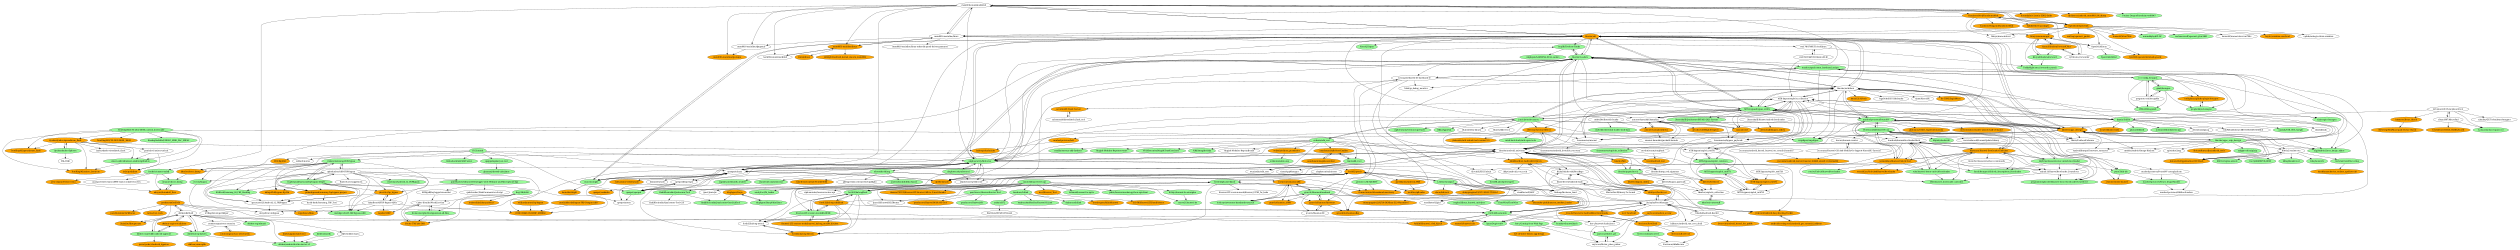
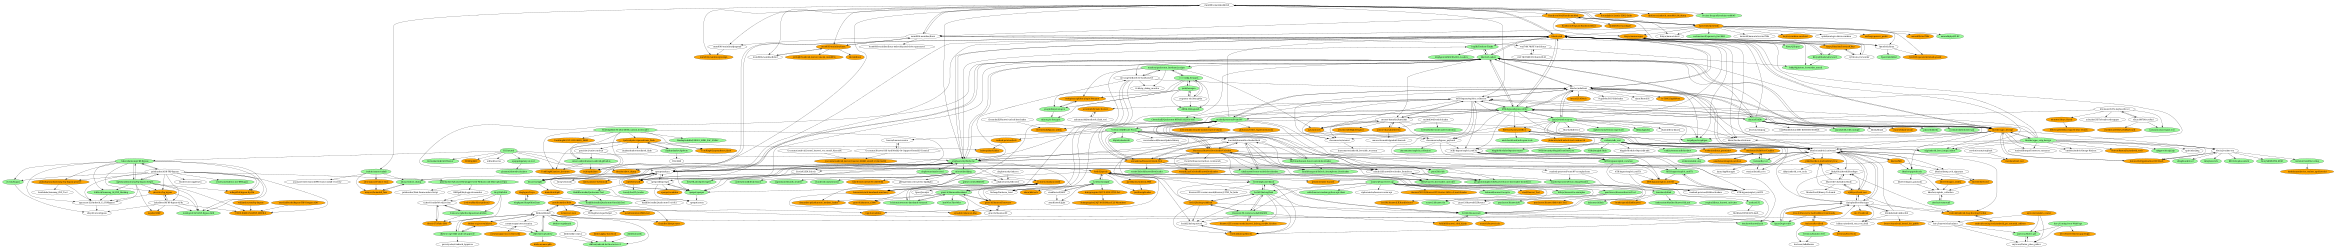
edge "amonet-kamakiri/kamakiri" -> "amonet-kamakiri/prebuilt-kernels": removed
edge "CypherpunkSamurai/frp-bypass-helper" -> "pubuduprasad/samsung-frp-bypass-project-": removed
node "garretyoder/rAndroid_Appstore": fillcolor orange -> white
